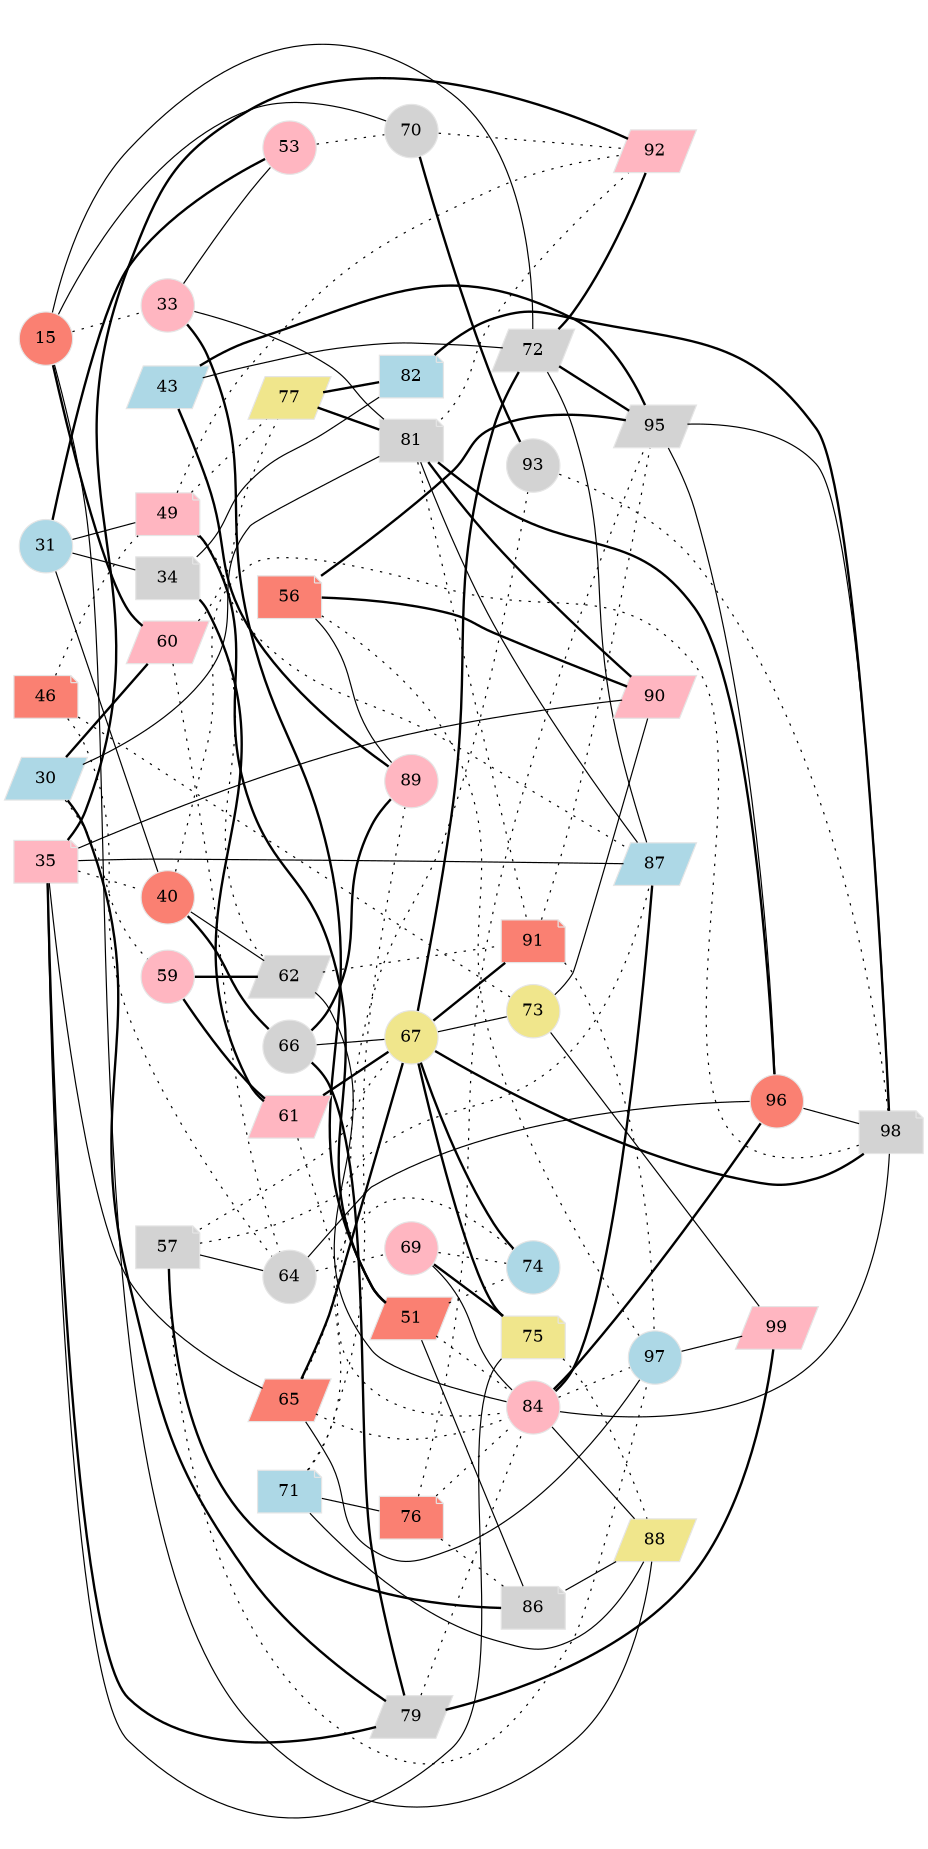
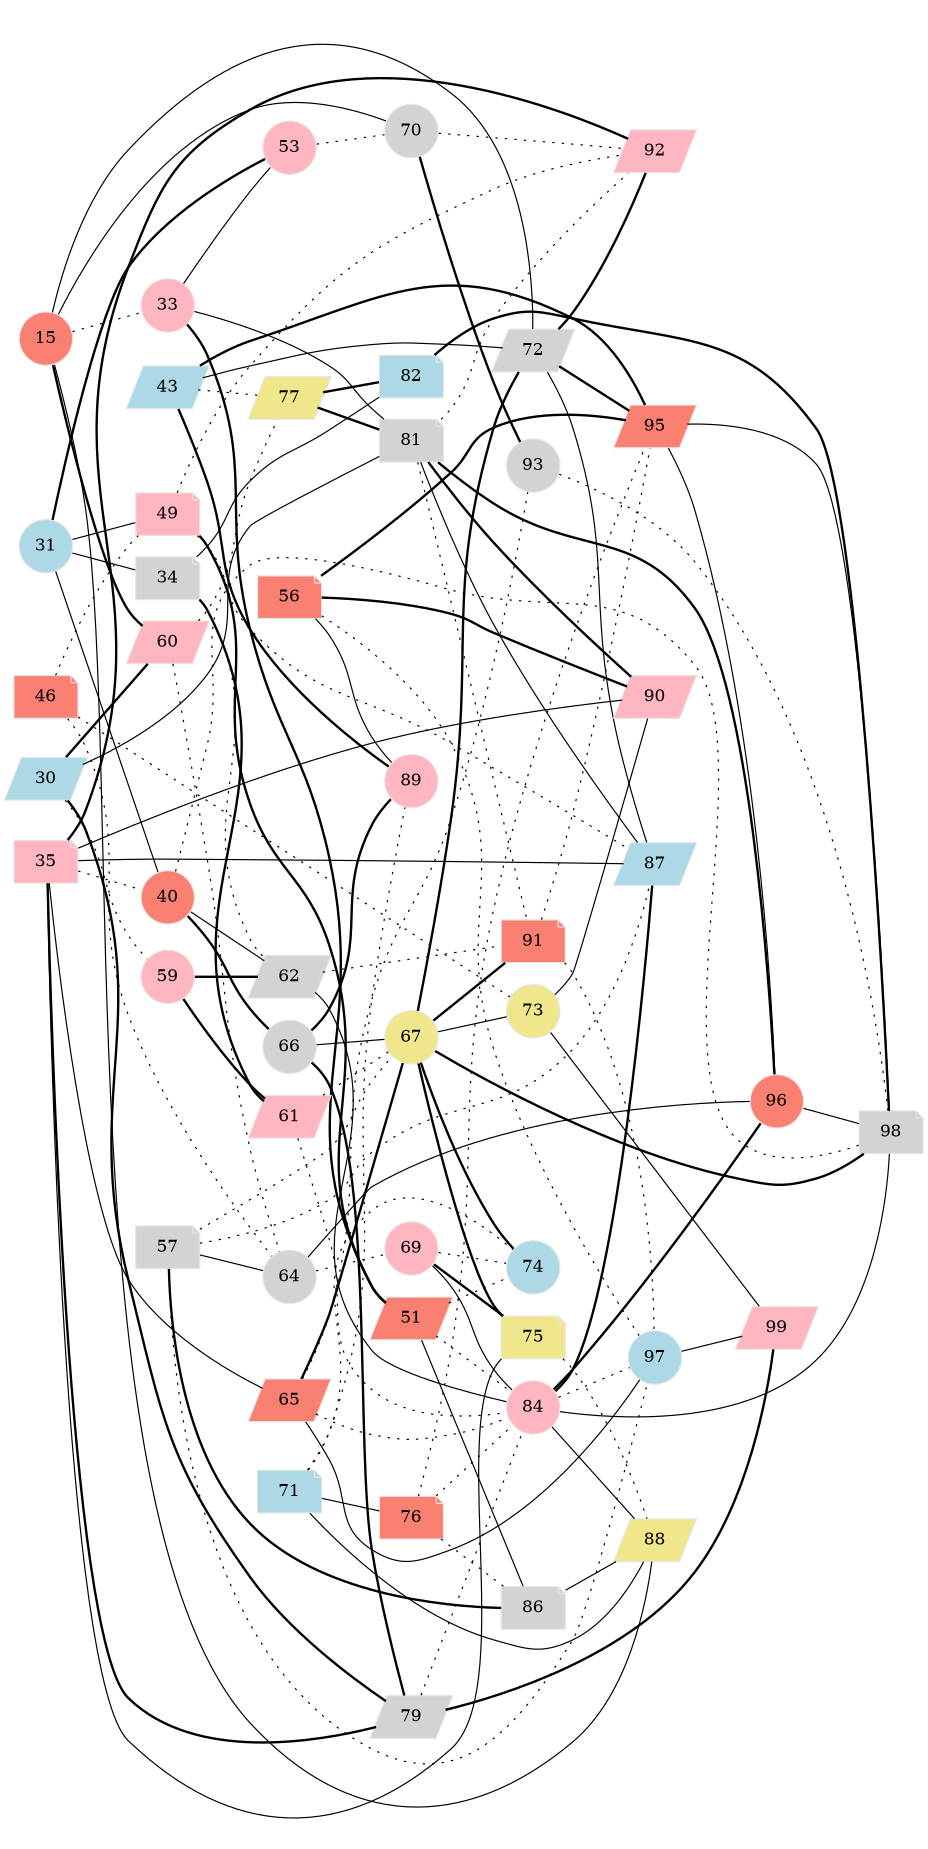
node "95": fillcolor lightgrey -> salmon
edge "77" -- "49": now "77" -- "43"
edge "67" -- "61": style bold -> dotted
